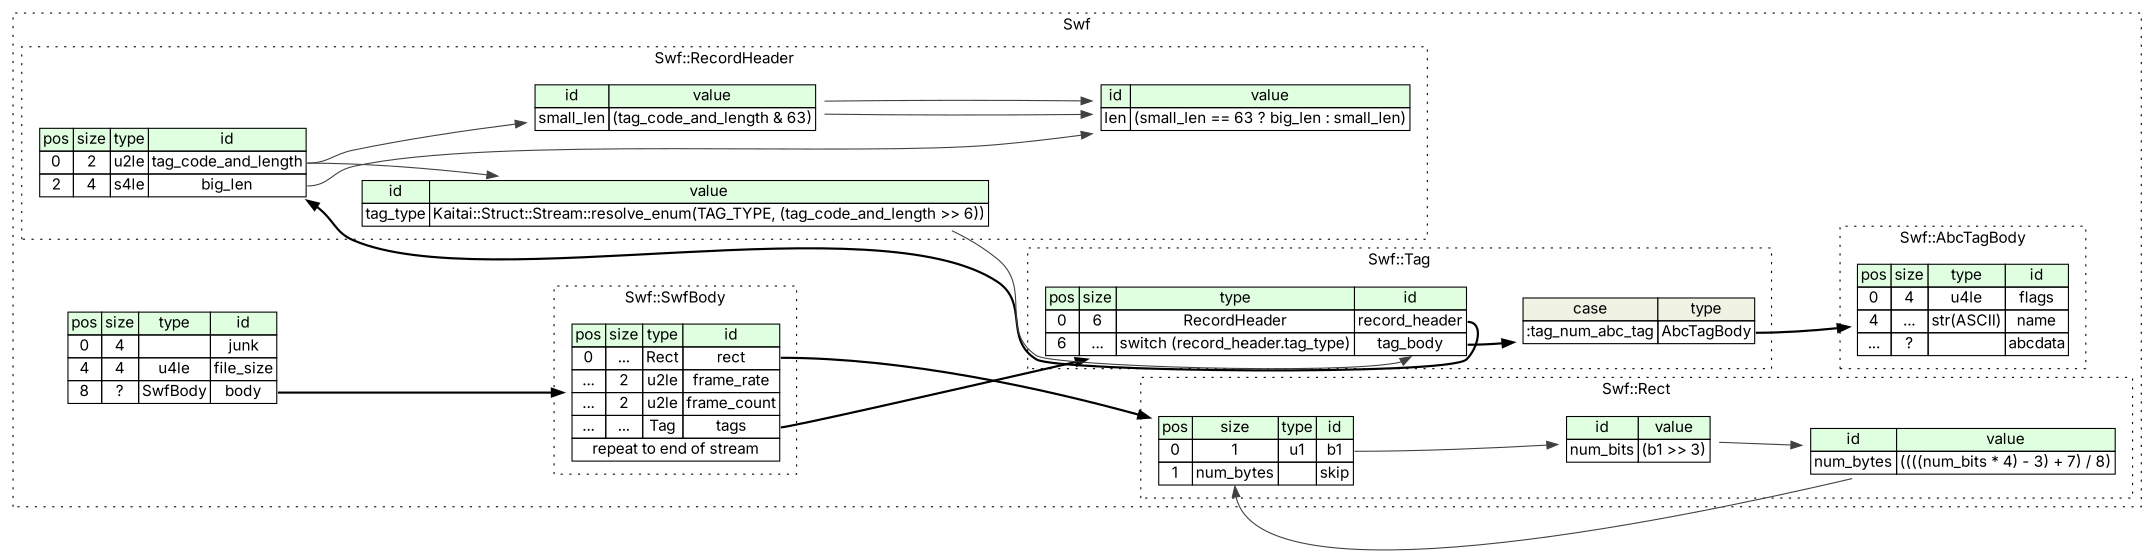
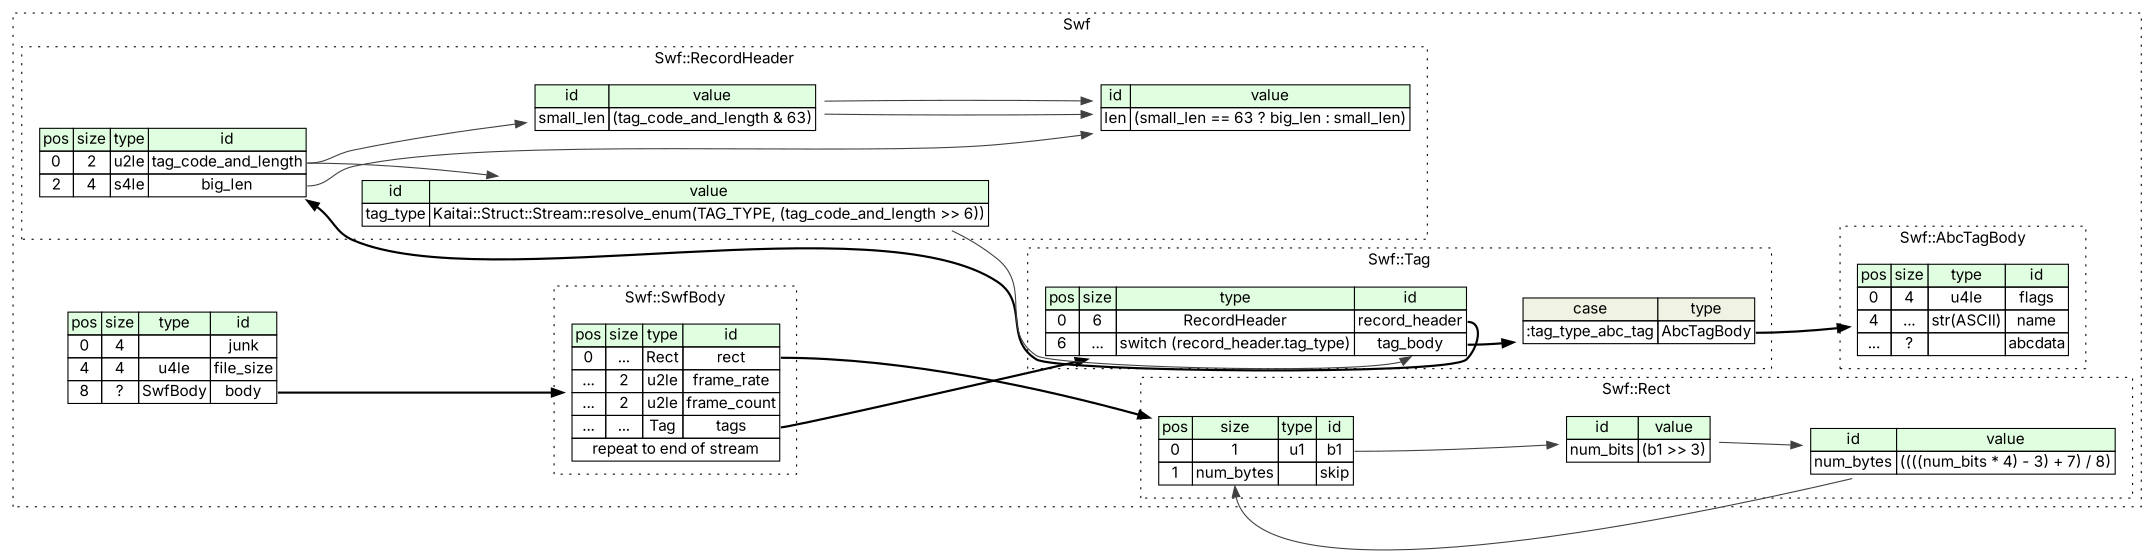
node "case": text ":tag_num_abc_tag" -> ":tag_type_abc_tag"
